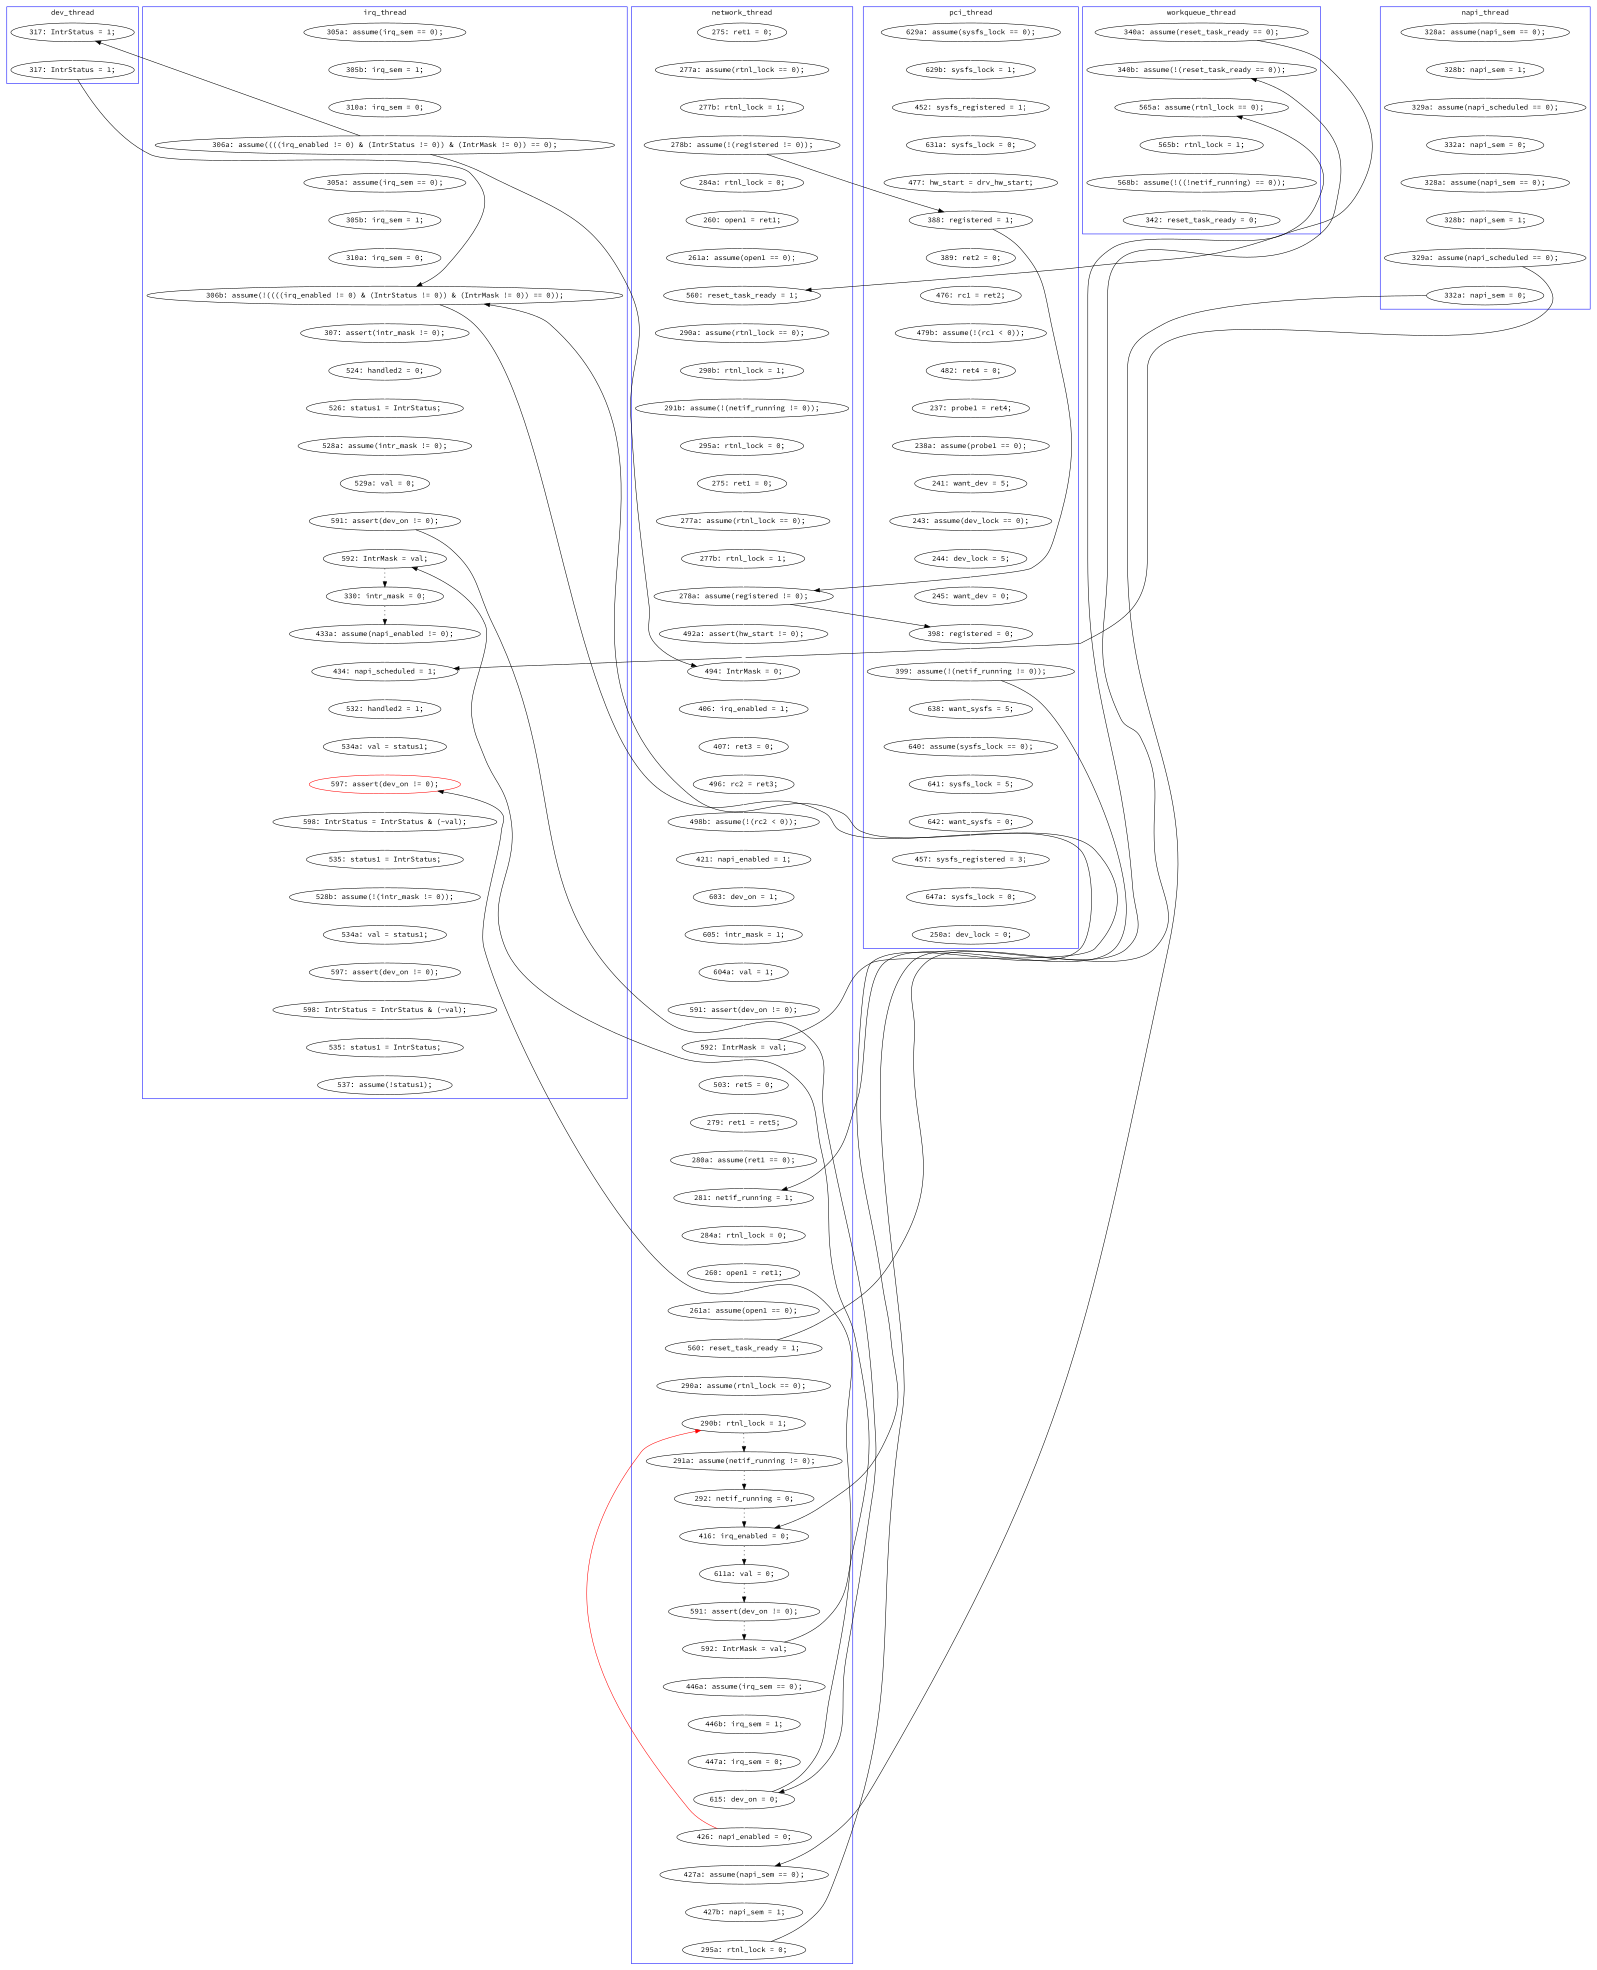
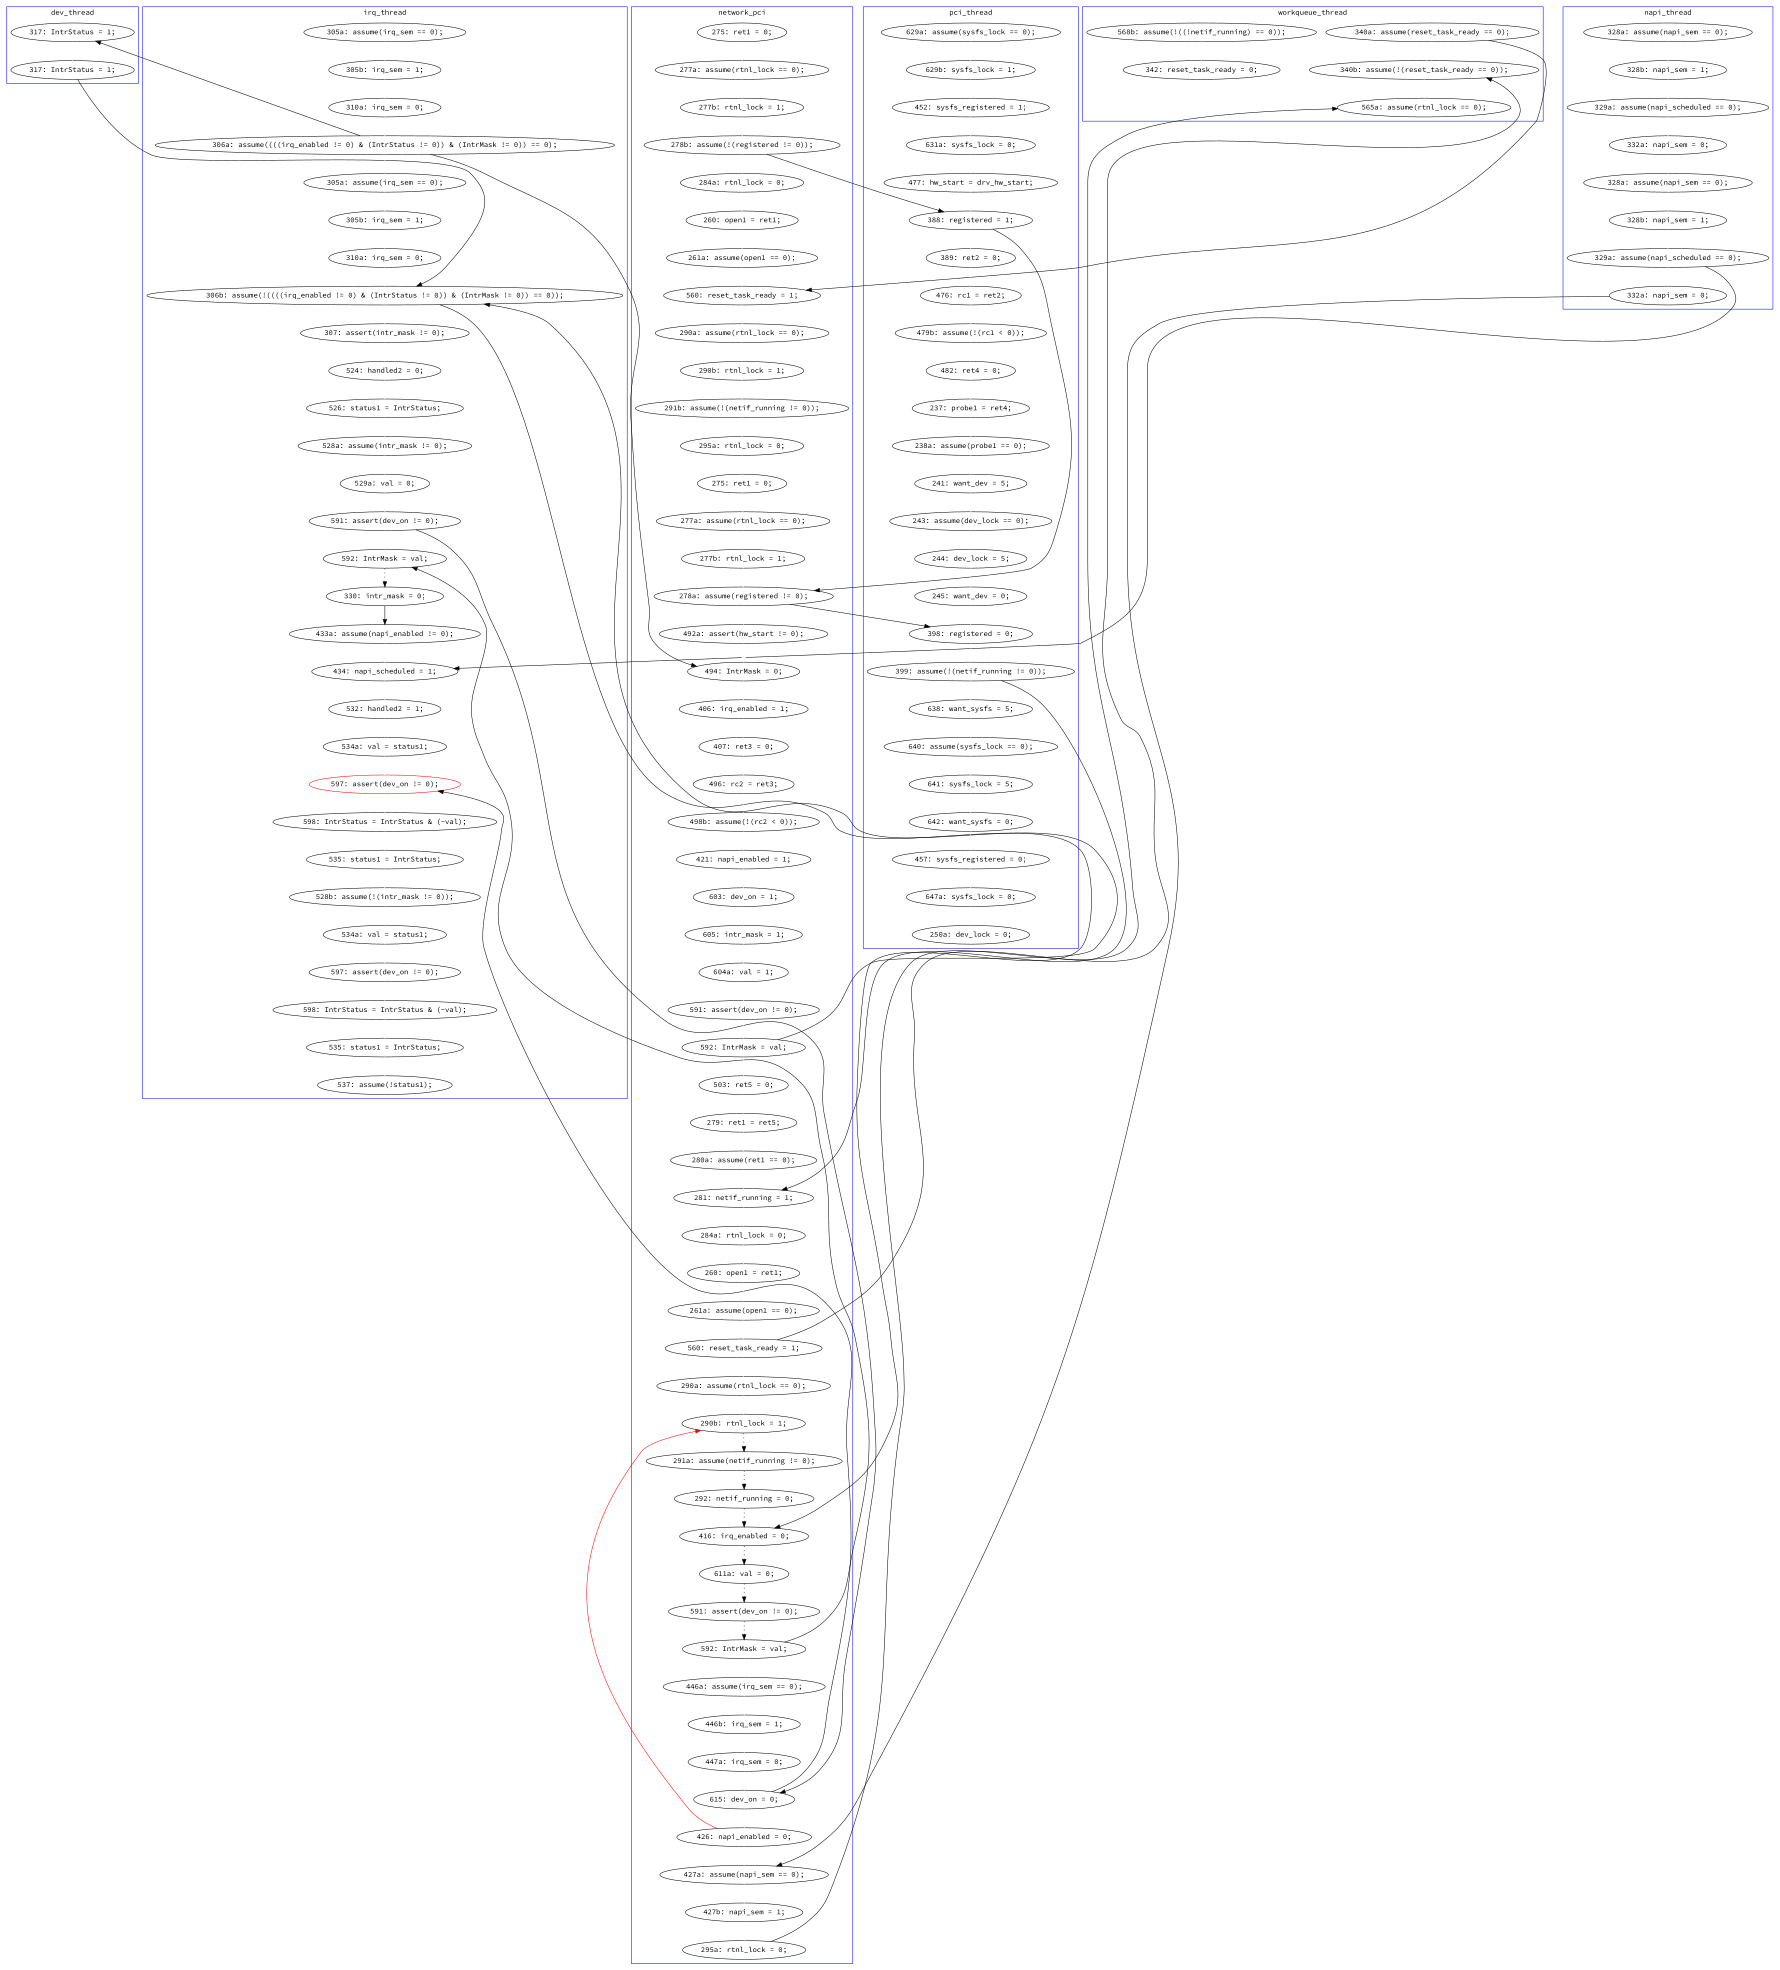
cluster "network_thread": label "network_thread" -> "network_pci"
node "565b: rtnl_lock = 1;": removed
edge "330: intr_mask = 0;" -> "433a: assume(napi_enabled != 0);": style dotted -> solid
node "457: sysfs_registered = 3;": label "457: sysfs_registered = 3;" -> "457: sysfs_registered = 0;"
